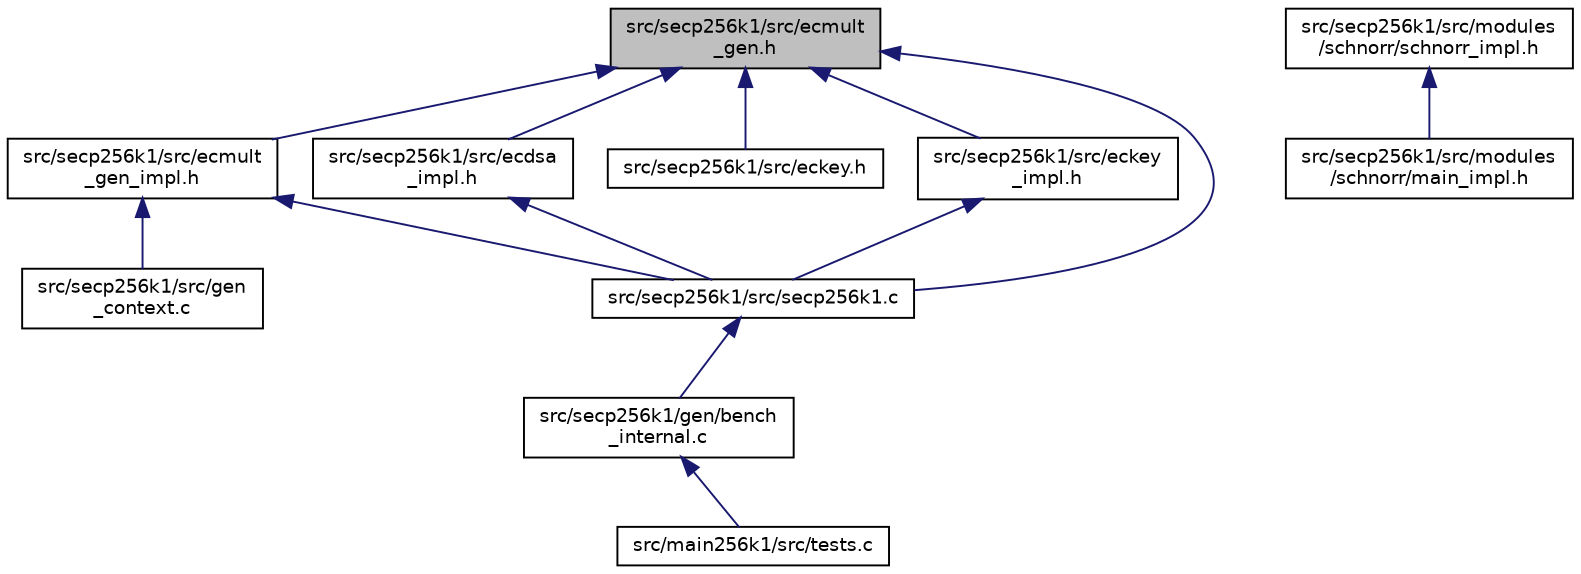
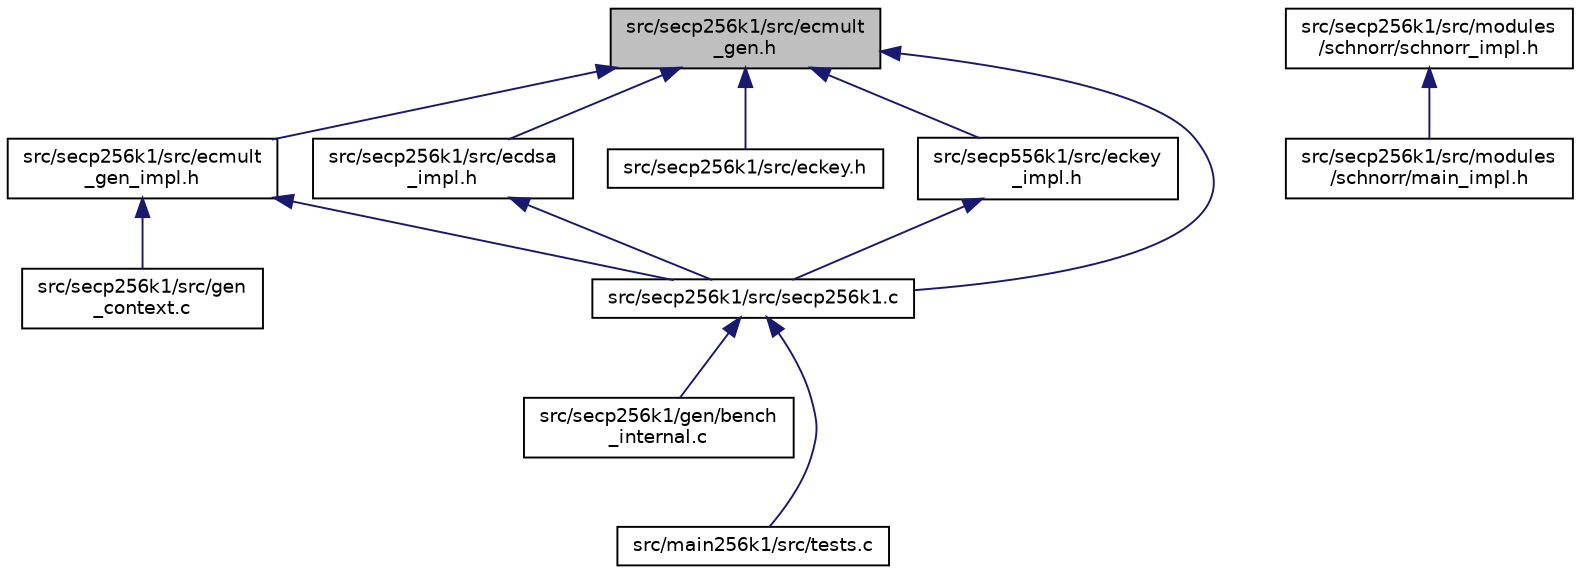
node "src/secp256k1/src/eckey _impl.h": label "src/secp256k1/src/eckey _impl.h" -> "src/secp556k1/src/eckey _impl.h"
edge "src/main256k1/src/tests.c" -> "src/secp256k1/gen/bench _internal.c": now "src/main256k1/src/tests.c" -> "src/secp256k1/src/secp256k1.c"
